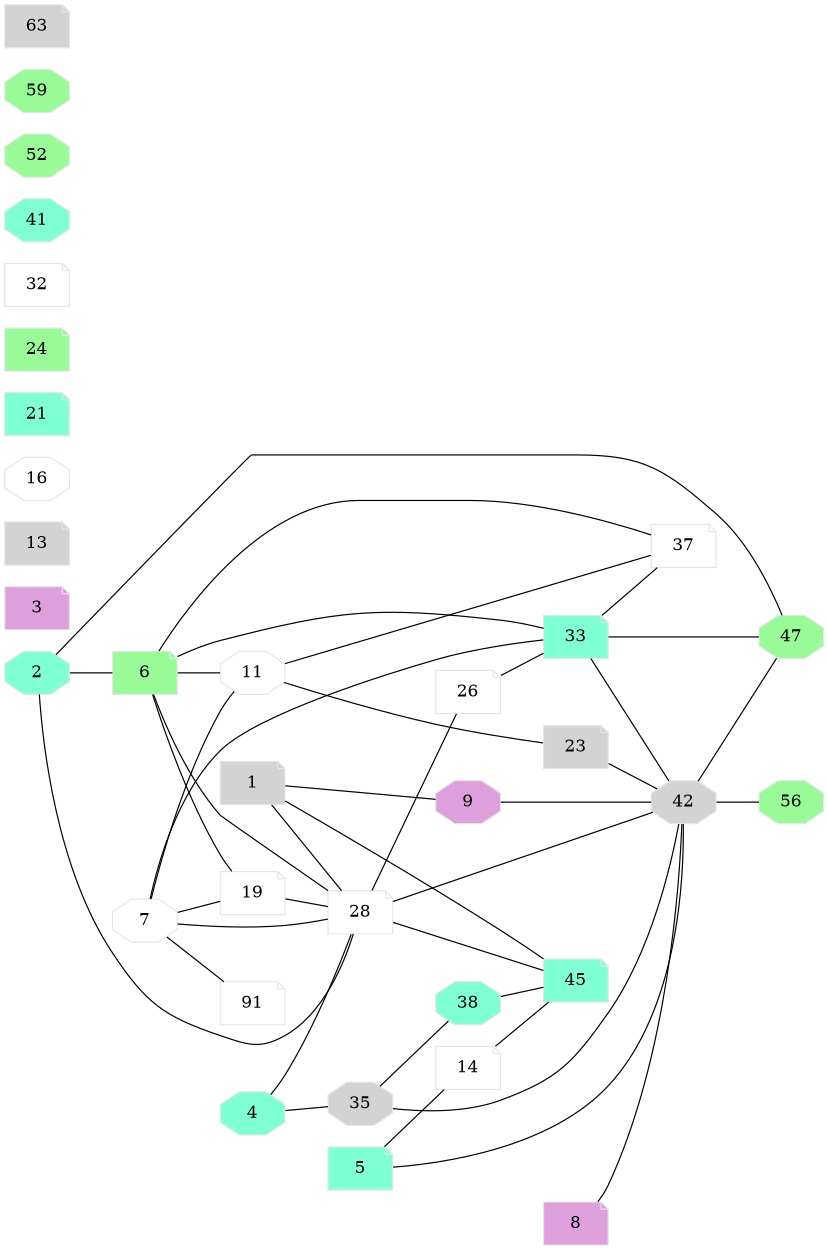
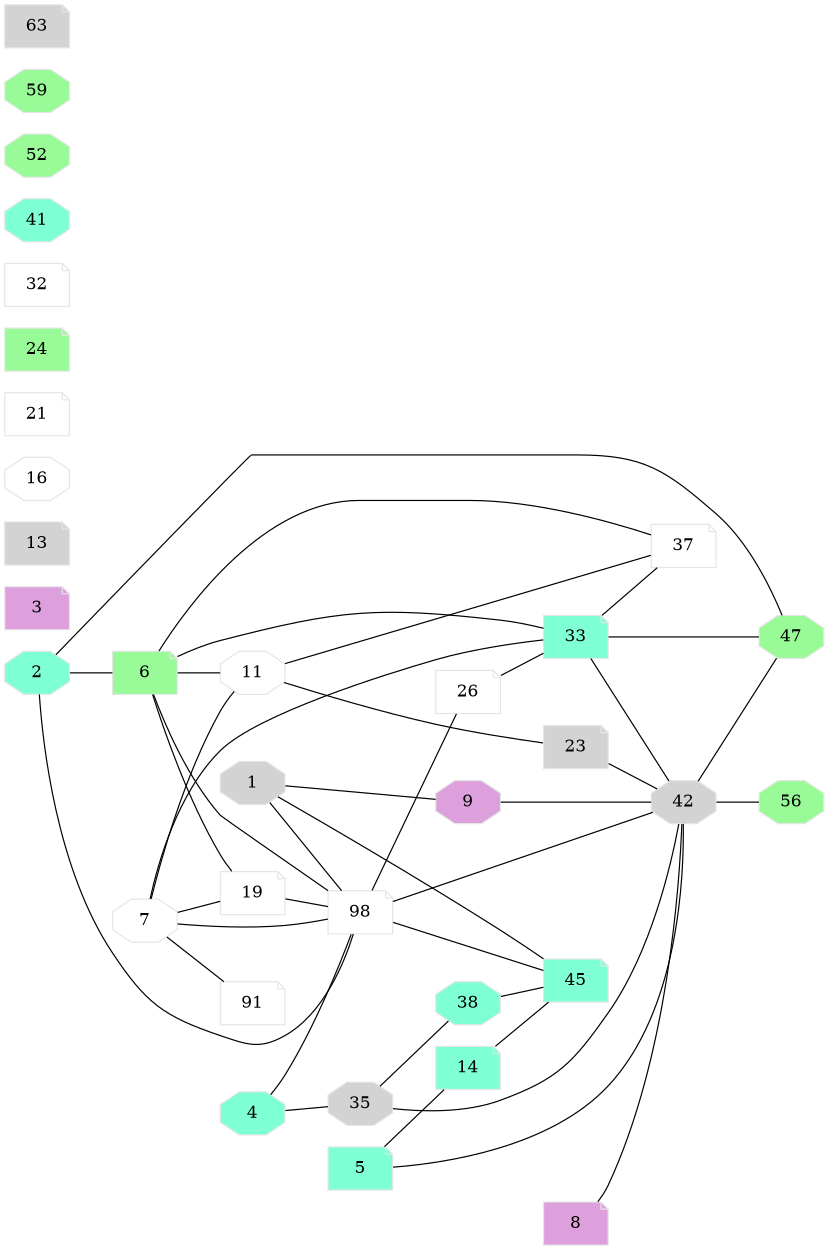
node "21": fillcolor aquamarine -> white
node "1": shape note -> octagon
node "28": label "28" -> "98"
node "14": fillcolor white -> aquamarine
